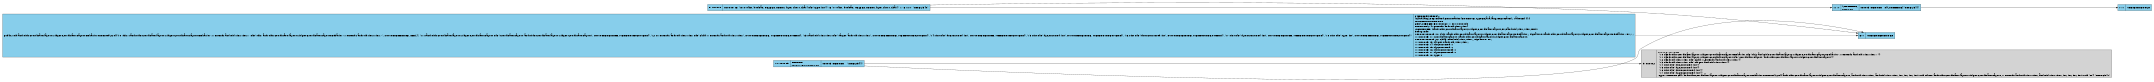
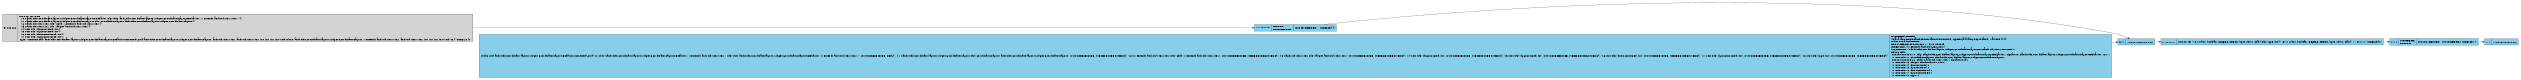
edge "8: 0x0000" -> "6: ?": reversed
edge "10: 0x0005" -> "9: 0x0002": reversed
node "10: 0x0005": text "ARGUMENT_RETURN" -> "ORIG_RETURN"
